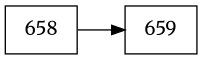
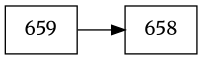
edge "658" -> "659": reversed
